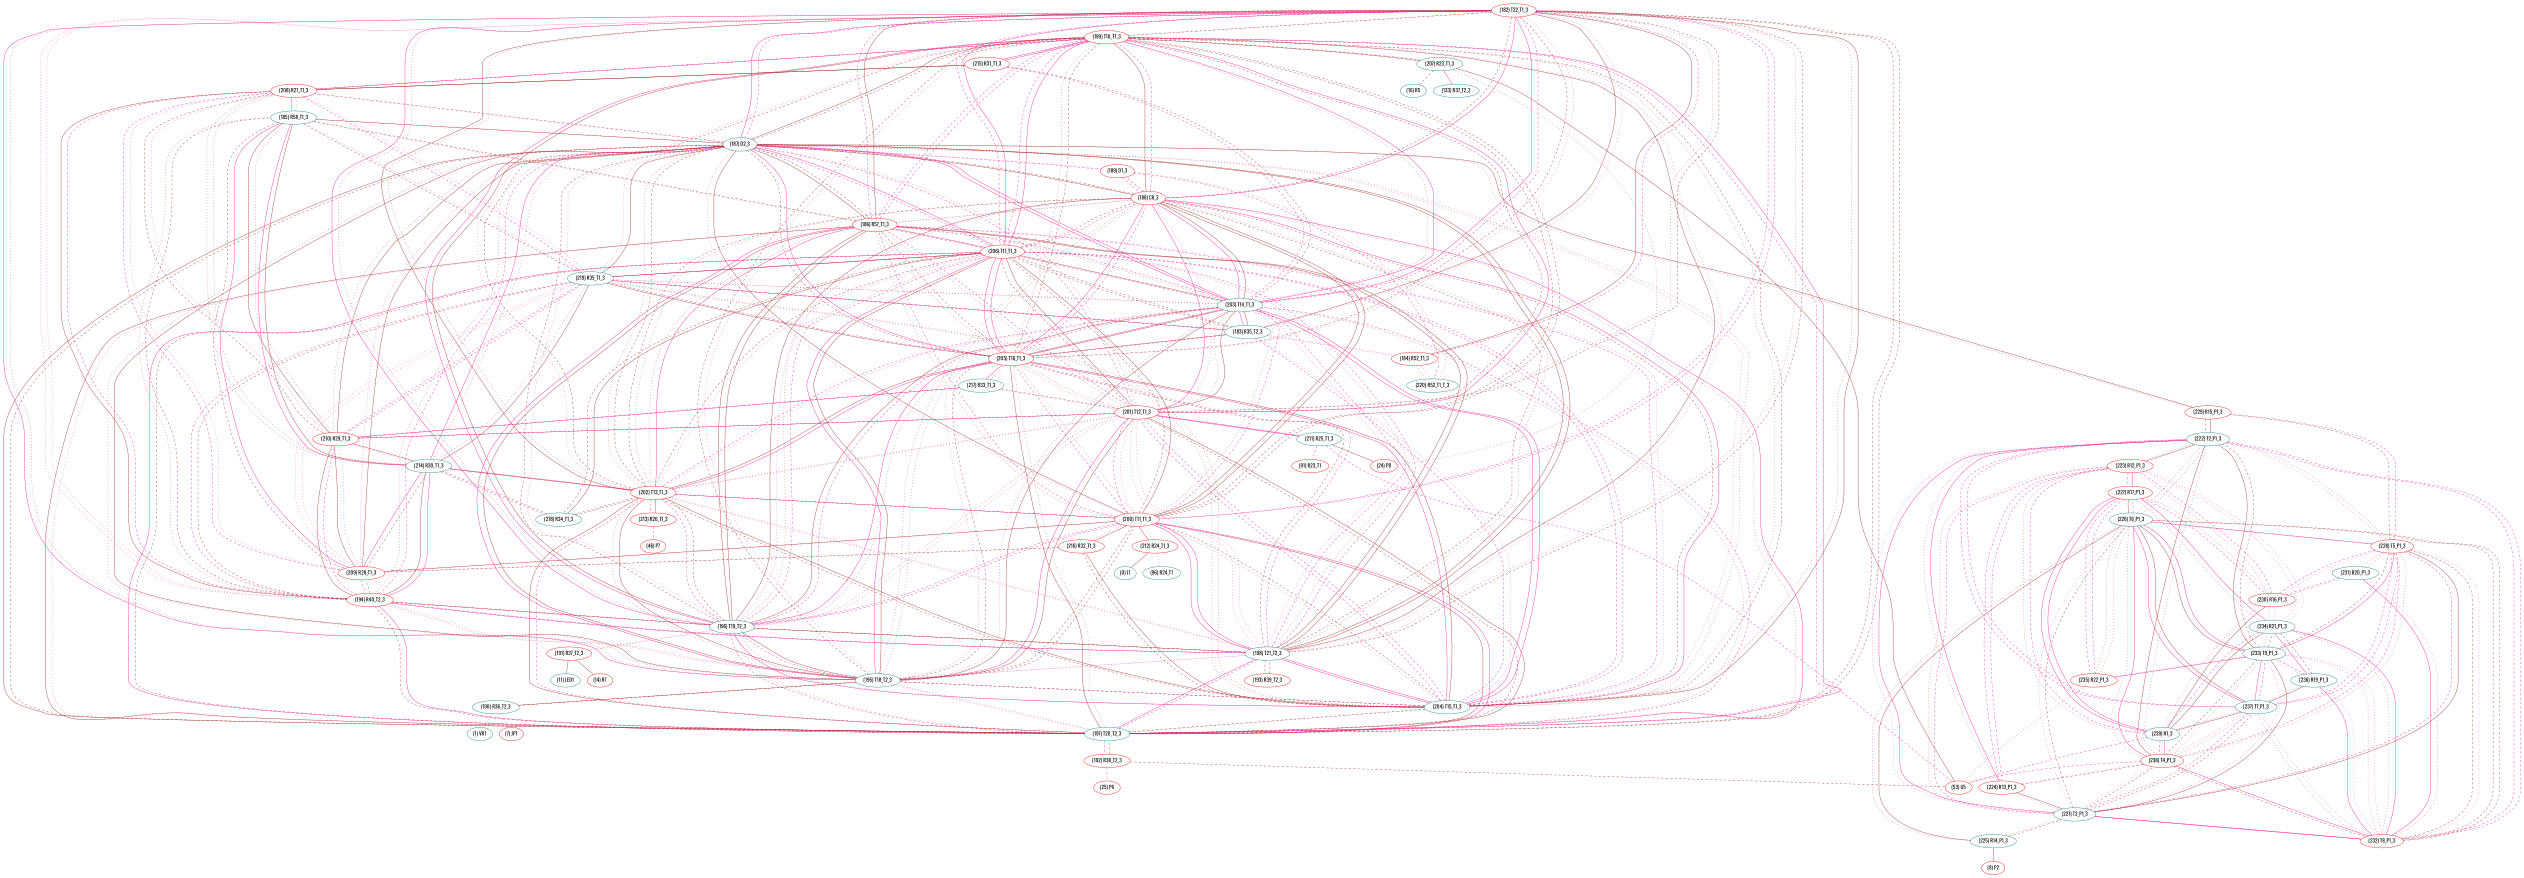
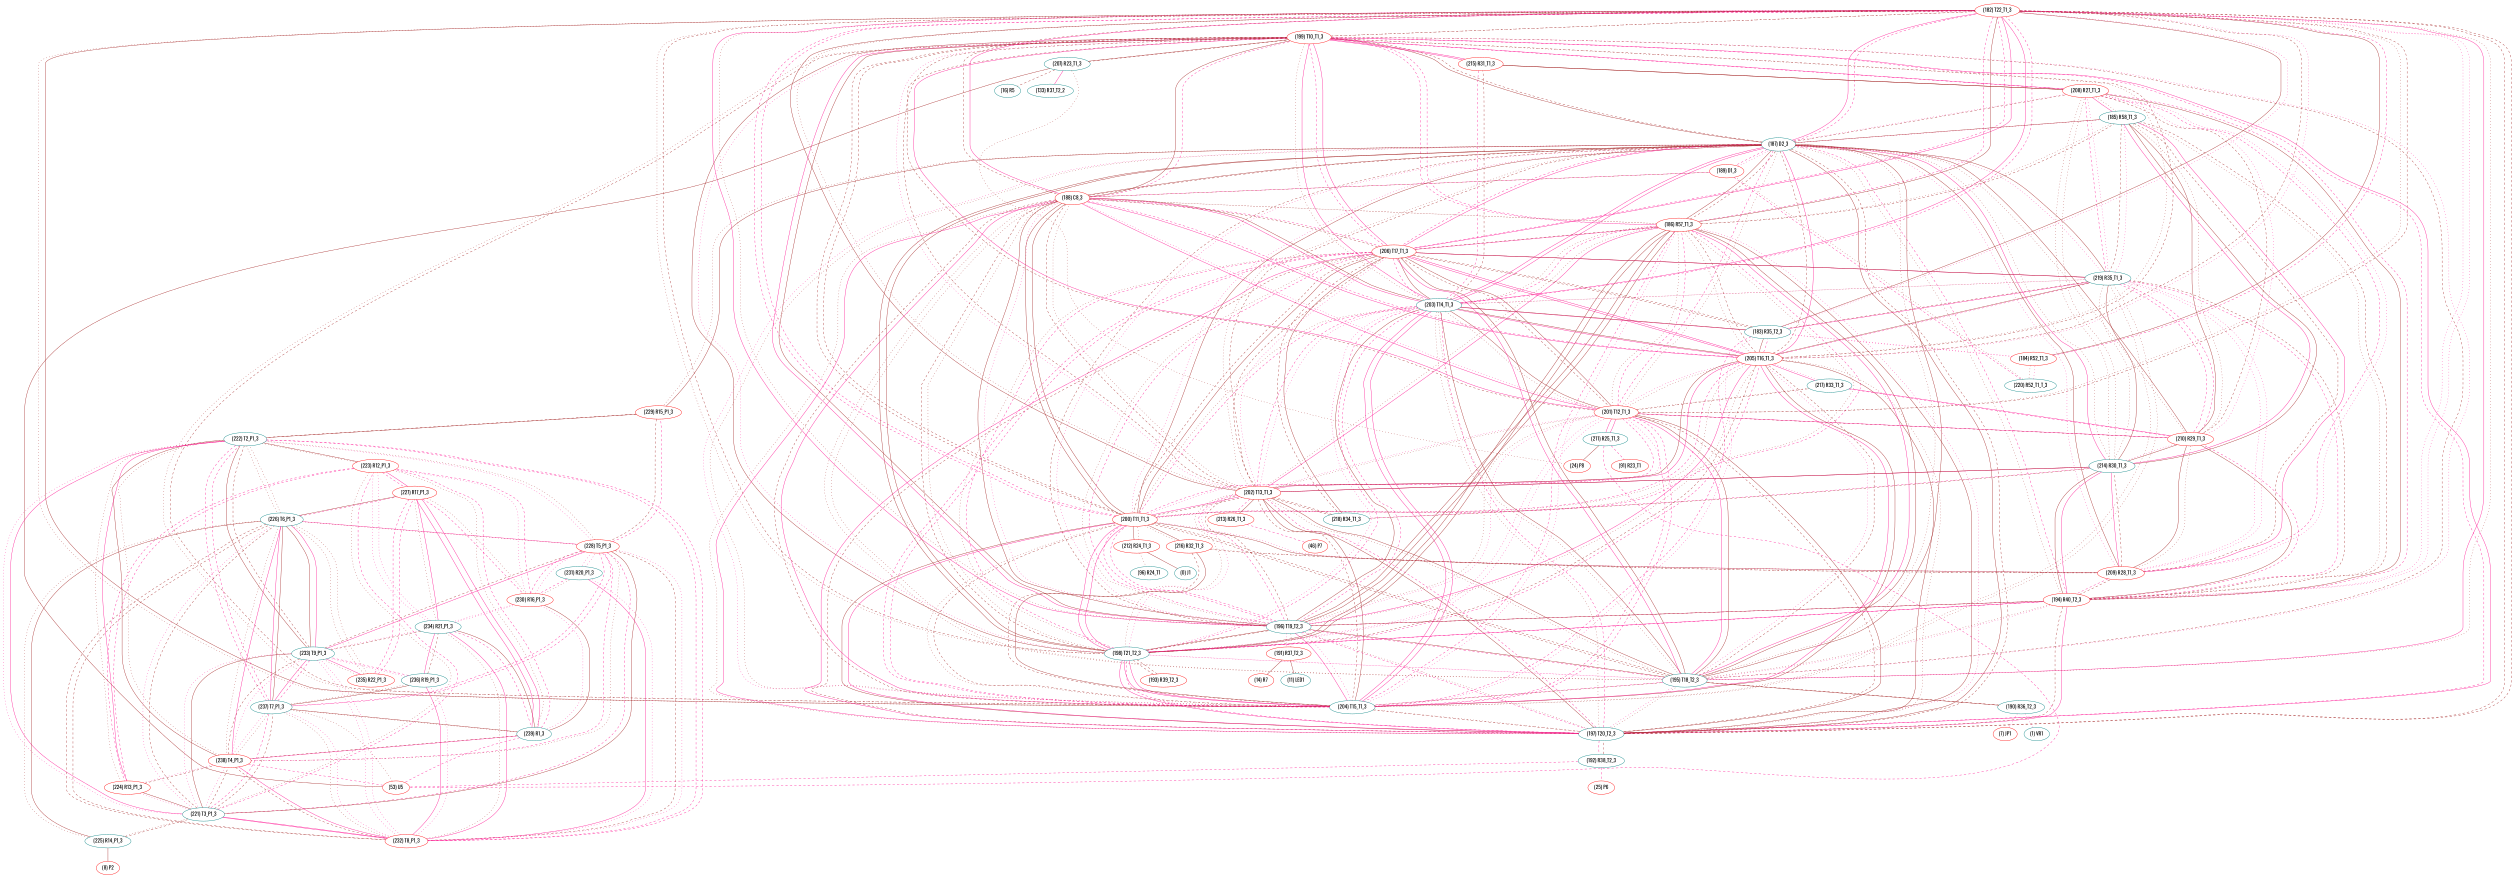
edge "(235) R22_P1_3" -- "(53) U5": now "(237) T7_P1_3" -- "(53) U5"
node "(192) R38_T2_3": color red -> teal
edge "(192) R38_T2_3" -- "(53) U5": color brown -> deeppink
